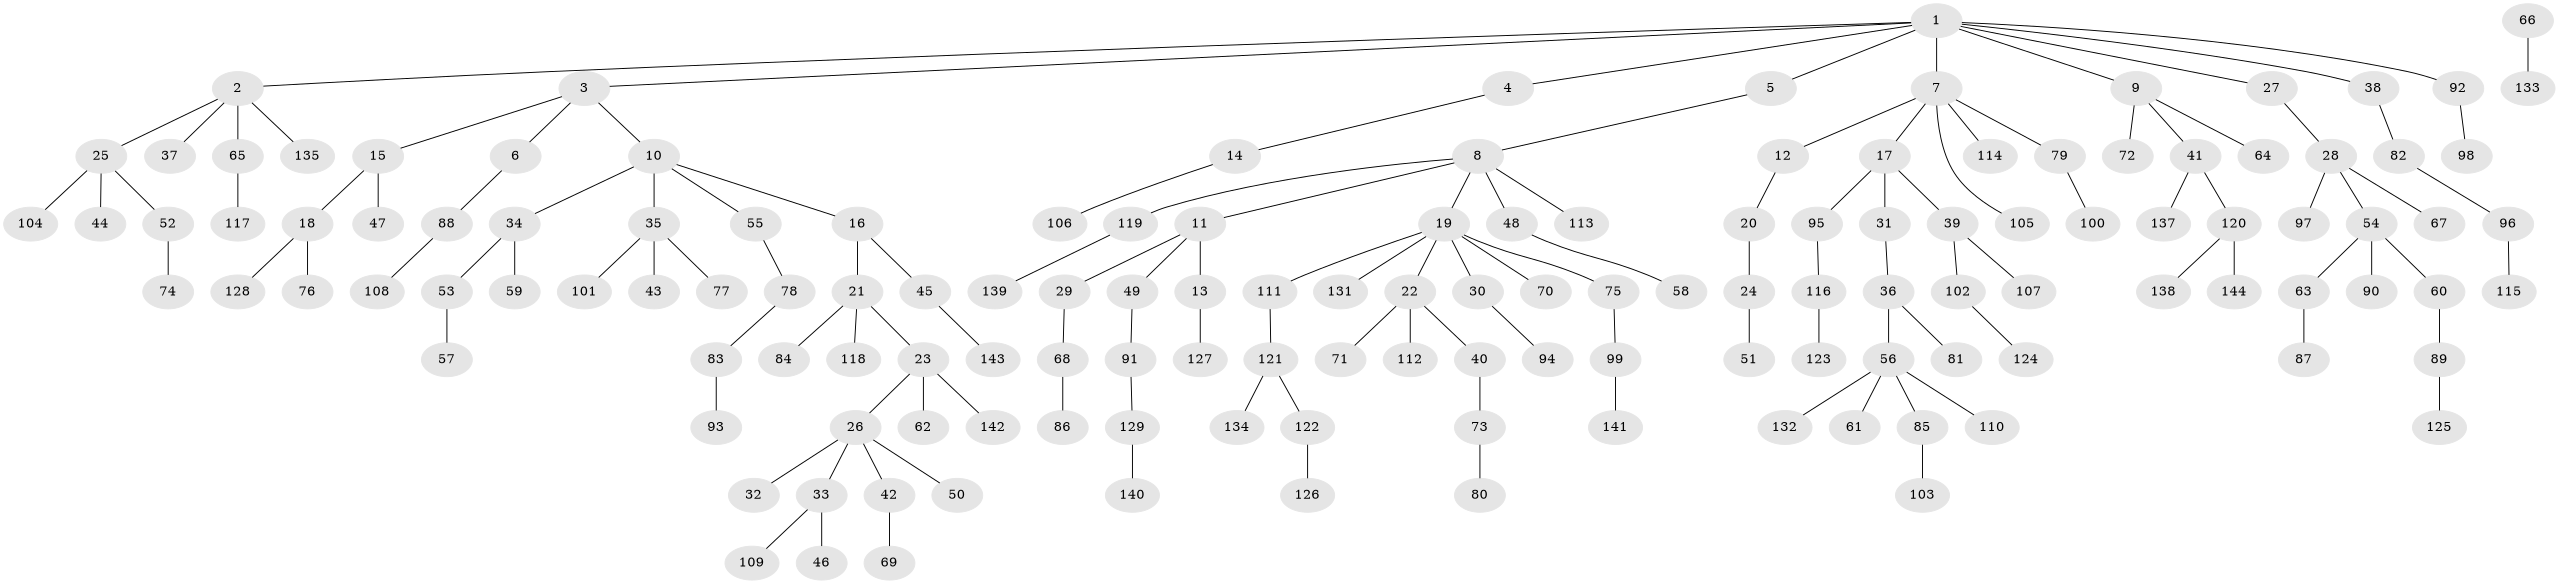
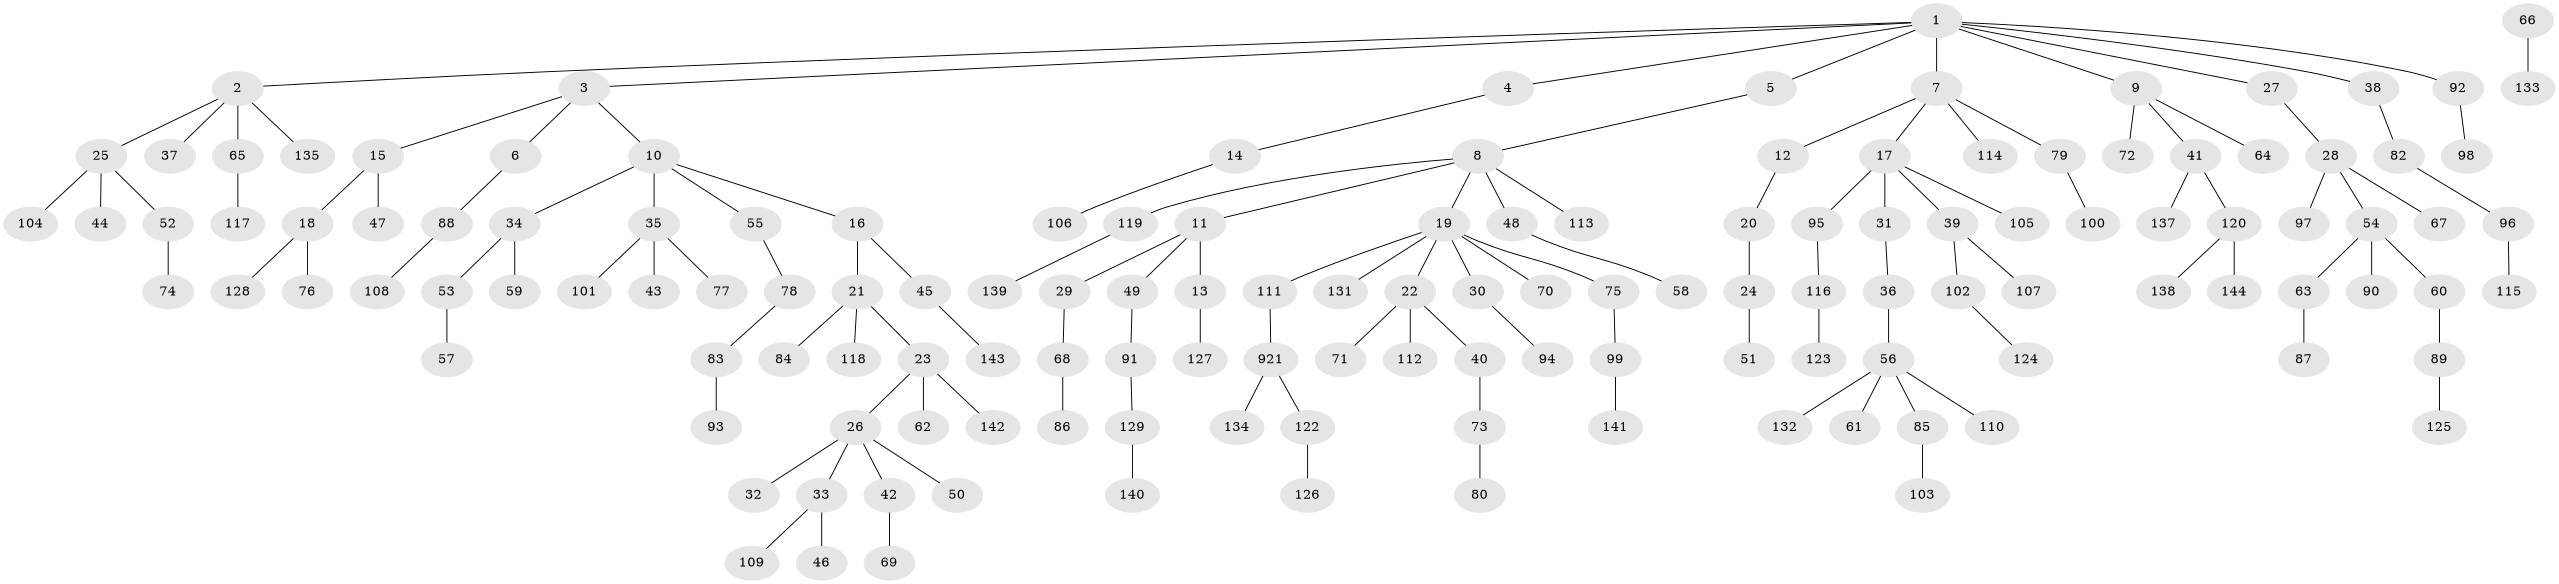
edge "7" -- "105": now "17" -- "105"
node "121": label "121" -> "921"
node "81": removed
